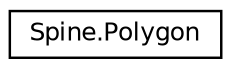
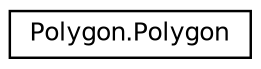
node "Spine.Polygon": label "Spine.Polygon" -> "Polygon.Polygon"
